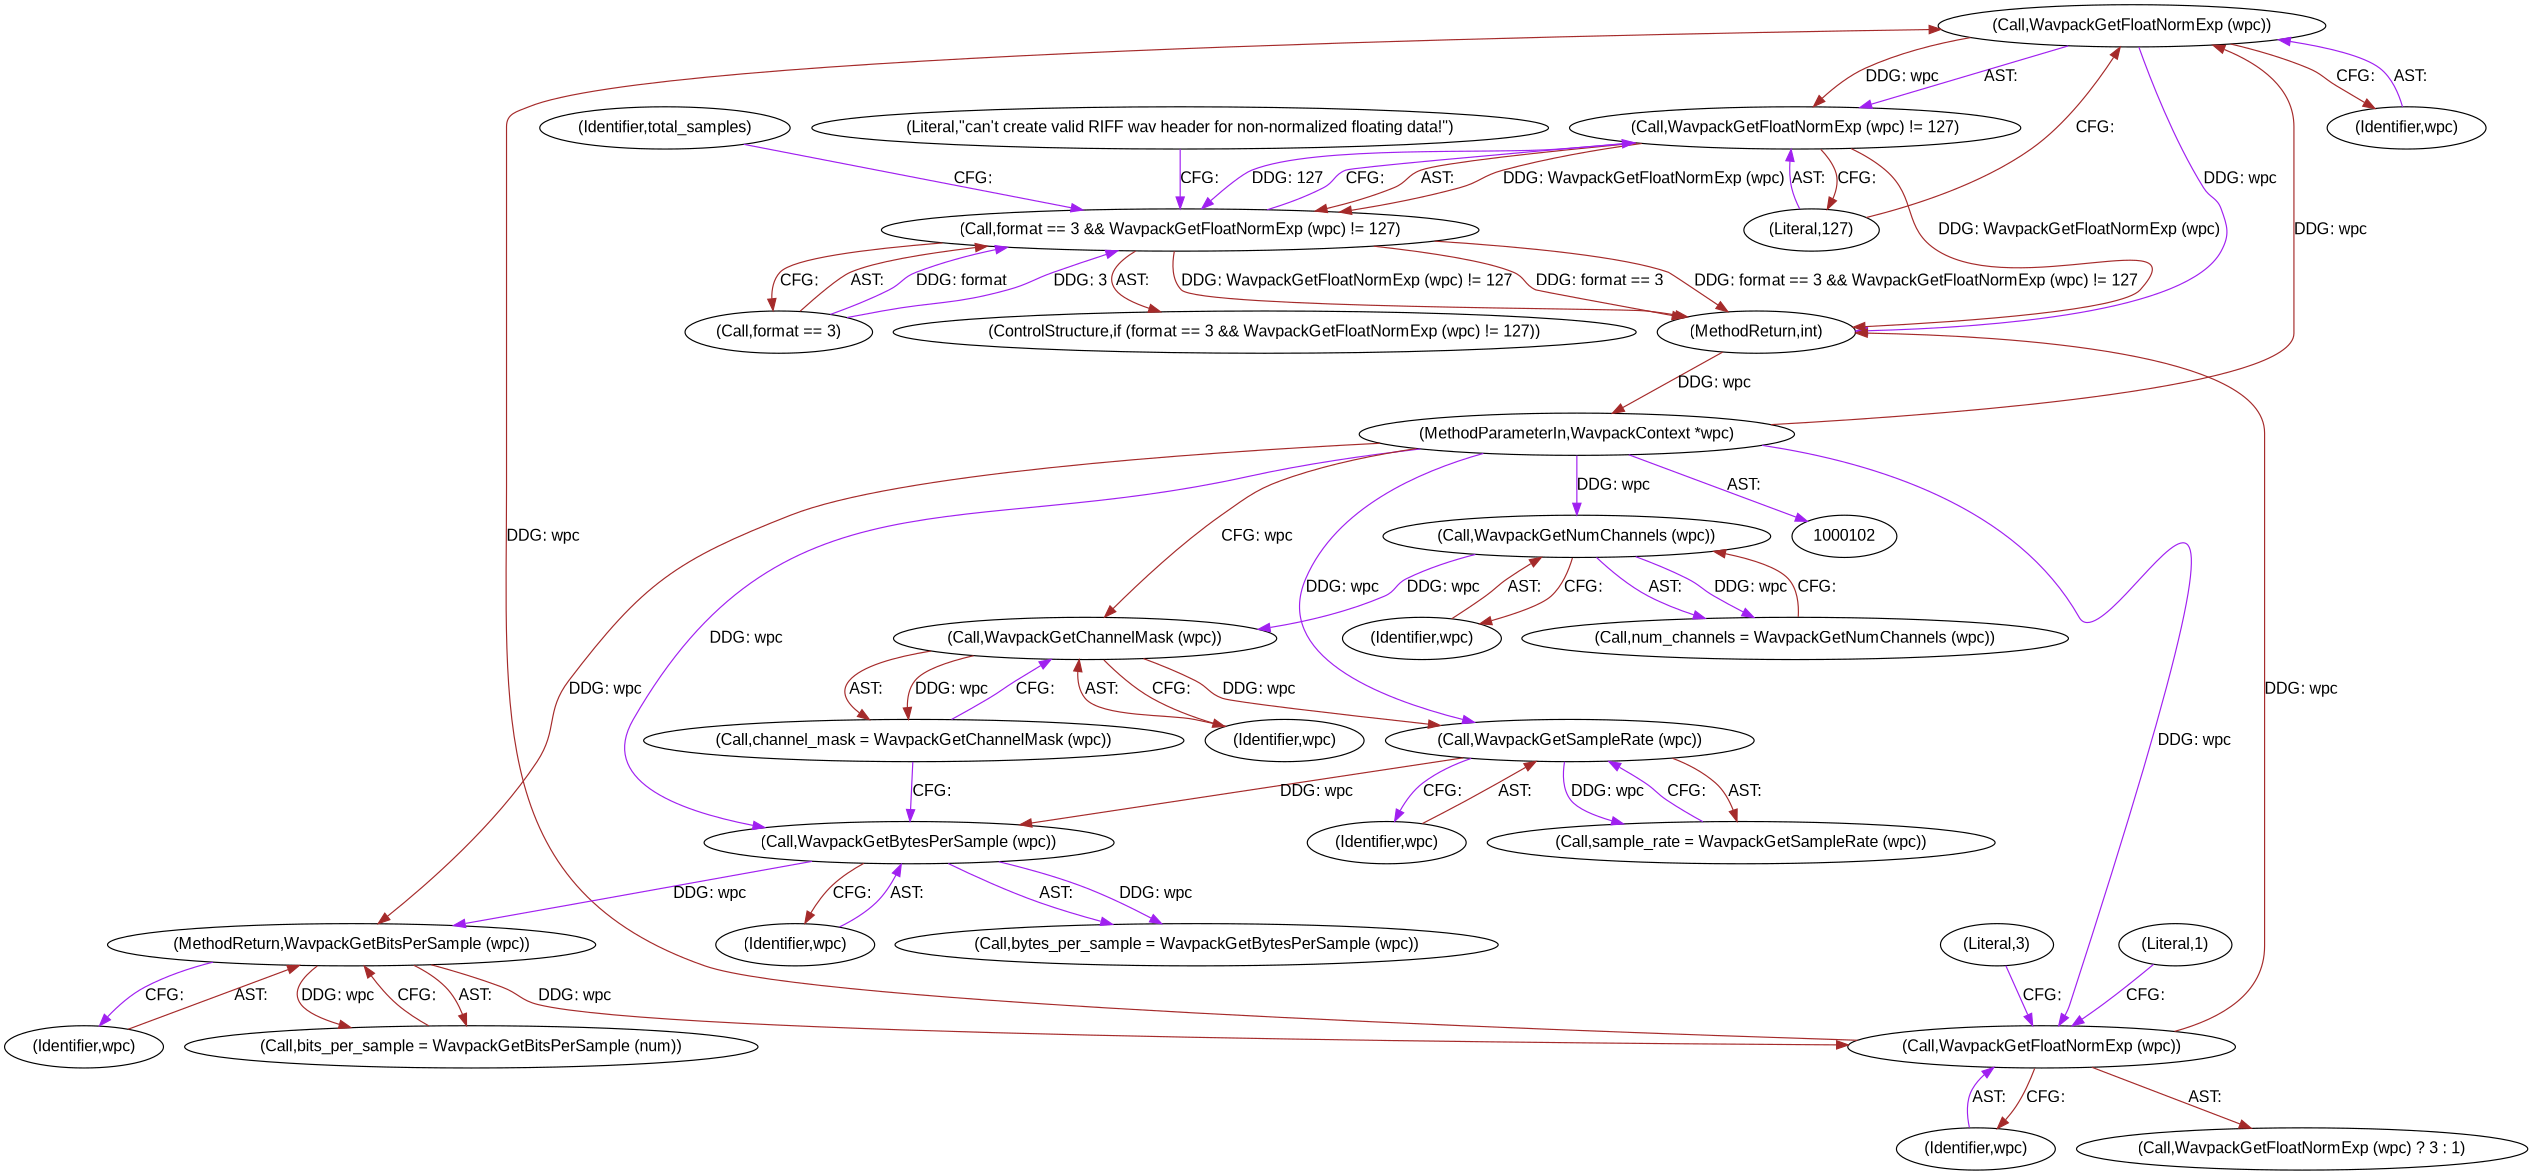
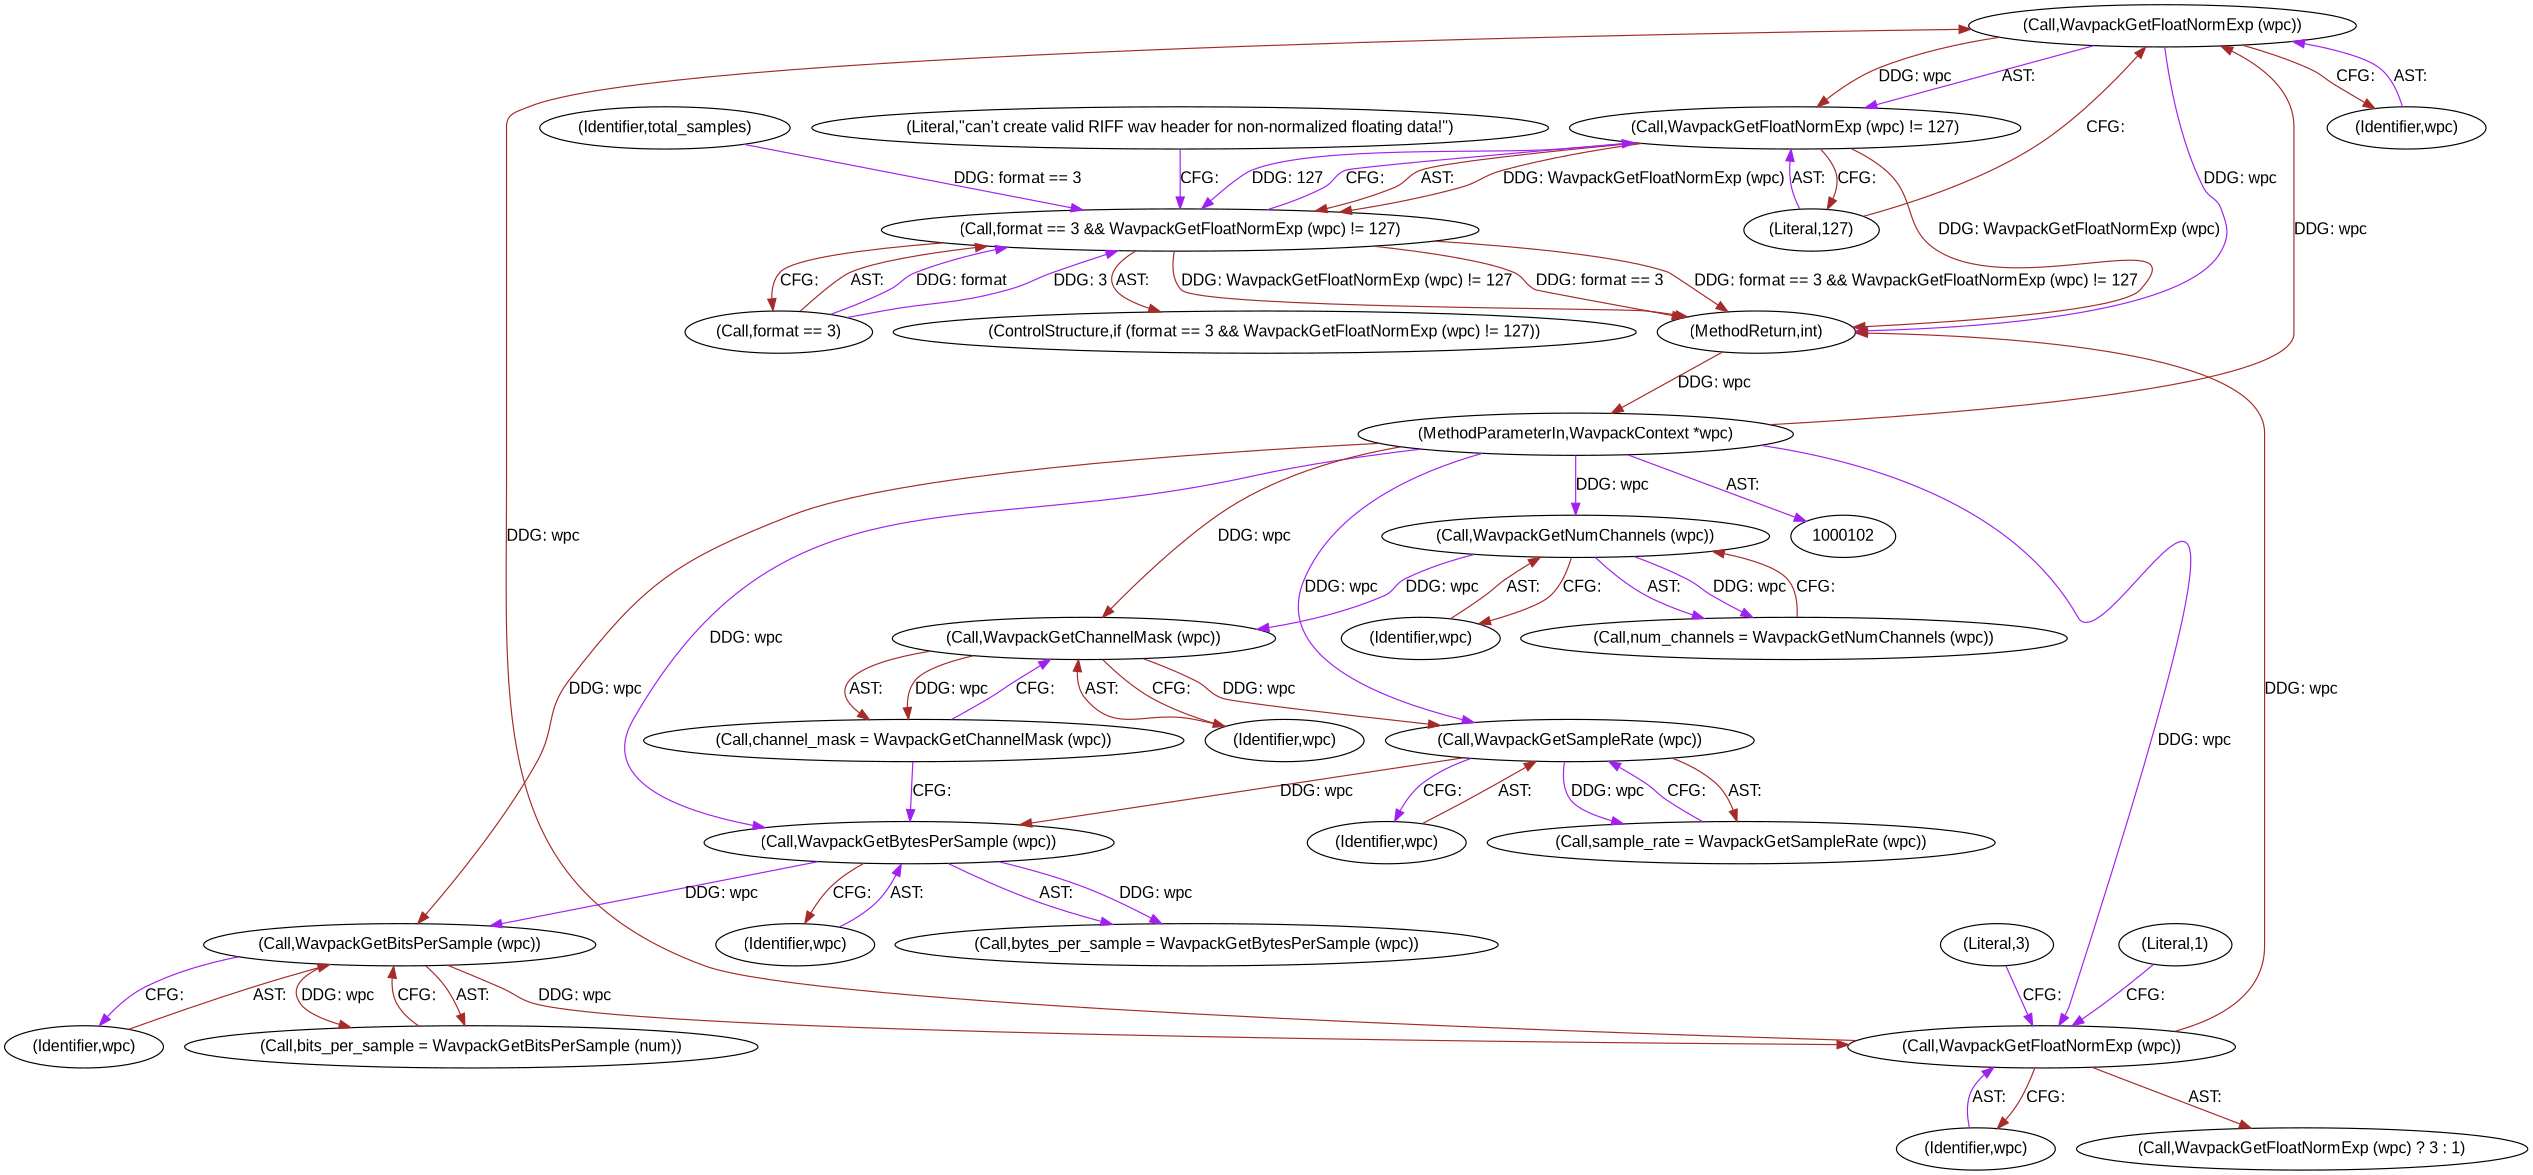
edge "(Identifier,total_samples)" -> "(Call,format == 3 && WavpackGetFloatNormExp (wpc) != 127)": label "CFG: " -> "DDG: format == 3"
edge "(MethodParameterIn,WavpackContext *wpc)" -> "(Call,WavpackGetChannelMask (wpc))": label "CFG: wpc" -> "DDG: wpc"
node "(MethodReturn,WavpackGetBitsPerSample (wpc))": label "(MethodReturn,WavpackGetBitsPerSample (wpc))" -> "(Call,WavpackGetBitsPerSample (wpc))"
